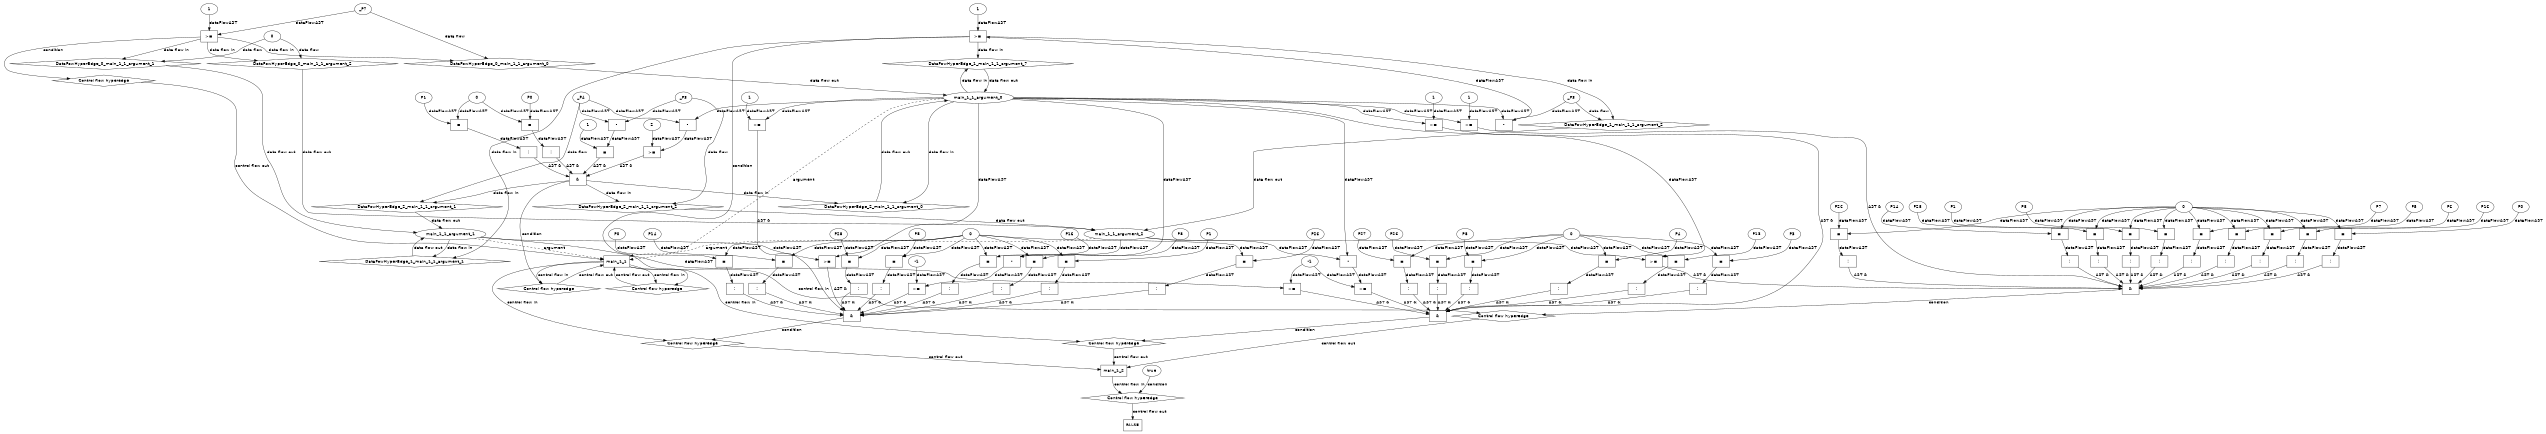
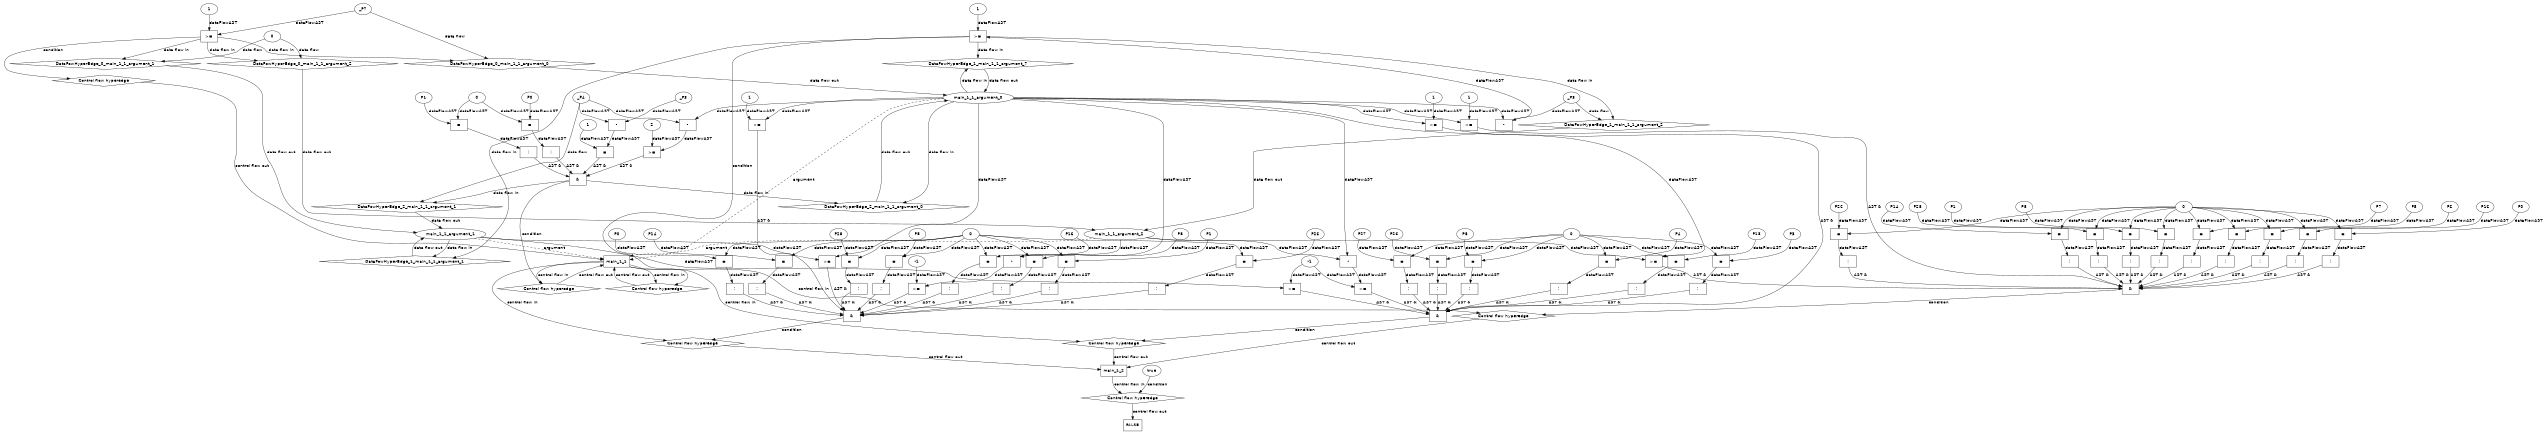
node "DataFowHyperEdge_2_main_1_1_argument_2": removed
